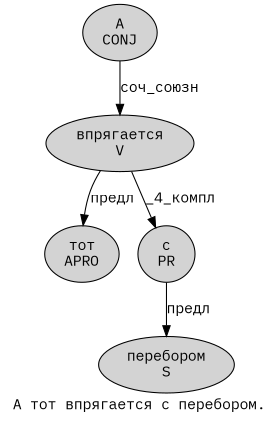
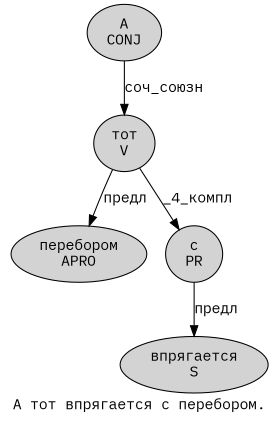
node "впрягается V": label "впрягается V" -> "тот V"
node "тот APRO": label "тот APRO" -> "перебором APRO"
node "перебором S": label "перебором S" -> "впрягается S"
